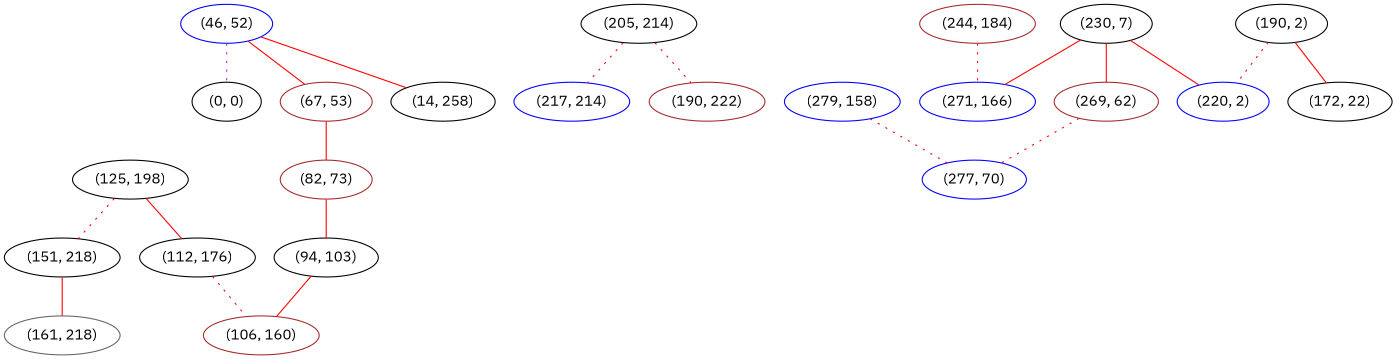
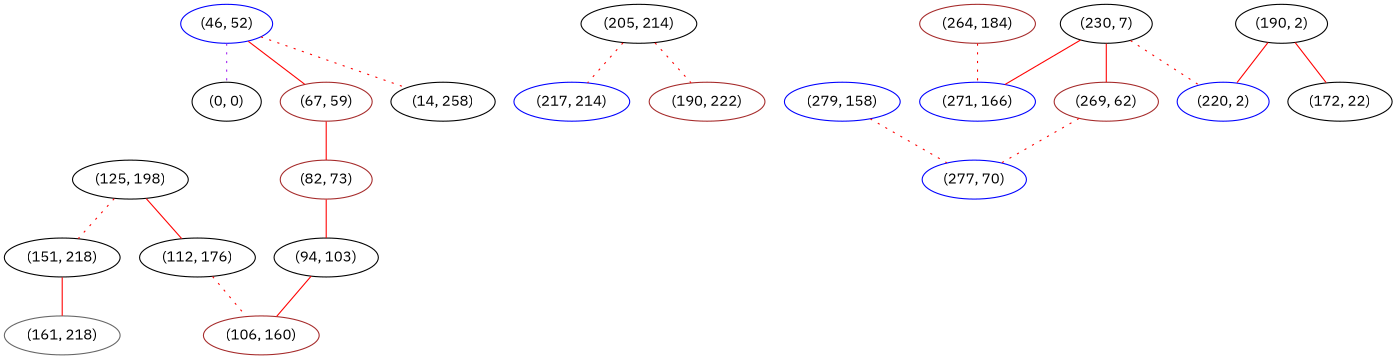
node "(244, 184)": label "(244, 184)" -> "(264, 184)"
edge "(46, 52)" -- "(14, 258)": style solid -> dotted
edge "(230, 7)" -- "(220, 2)": style solid -> dotted
edge "(190, 2)" -- "(220, 2)": style dotted -> solid
node "(67, 53)": label "(67, 53)" -> "(67, 59)"
